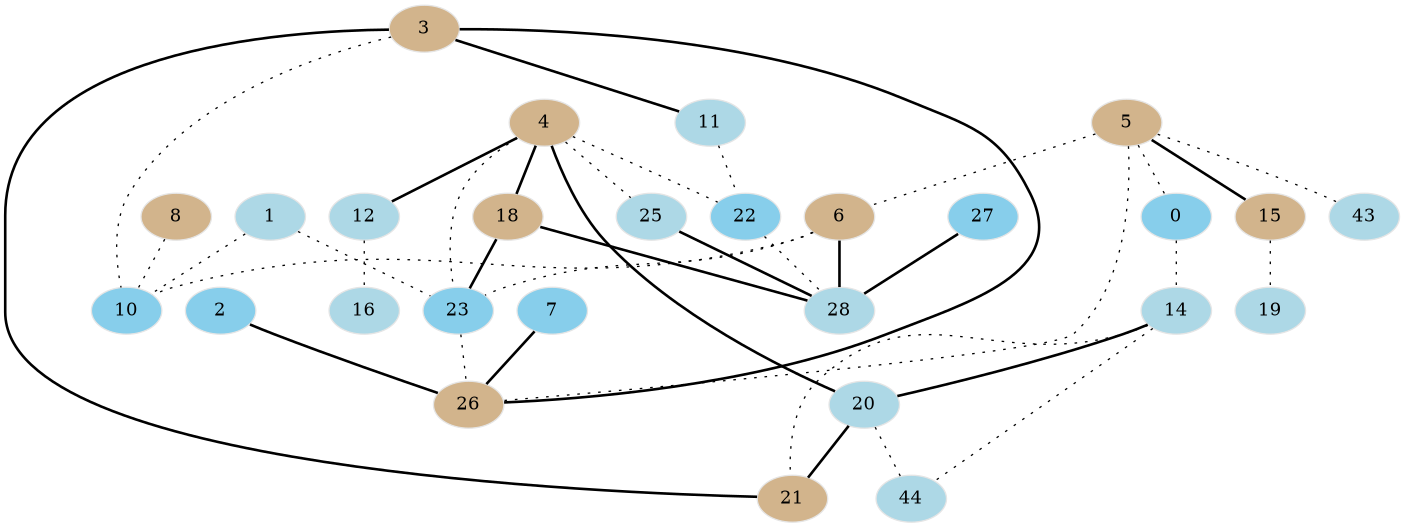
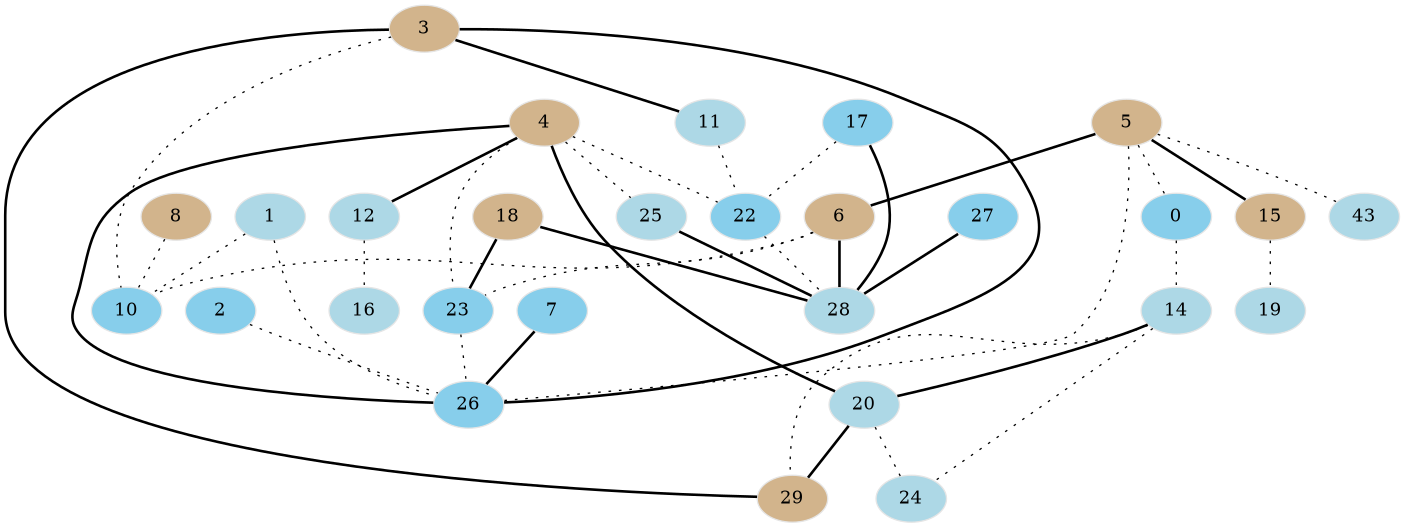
node "17": added
edge "4" -- "18": now "4" -- "26"
edge "5" -- "6": style dotted -> bold
edge "1" -- "23": now "1" -- "26"
edge "2" -- "26": style bold -> dotted
node "26": fillcolor tan -> skyblue
node "21": label "21" -> "29"
node "44": label "44" -> "24"
